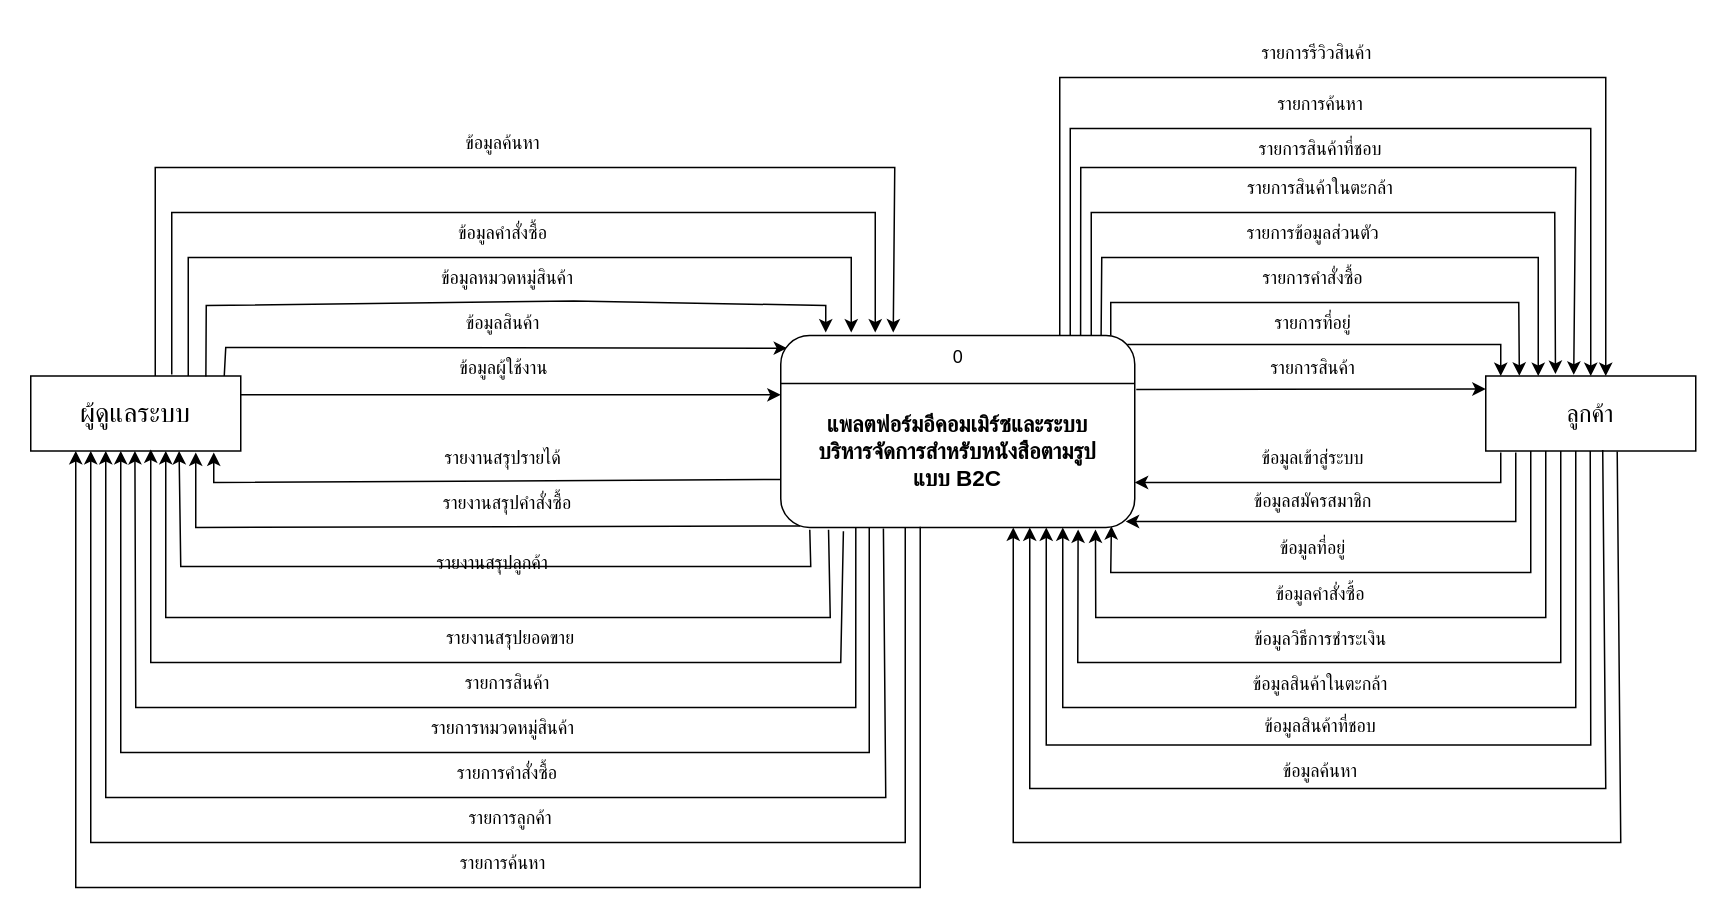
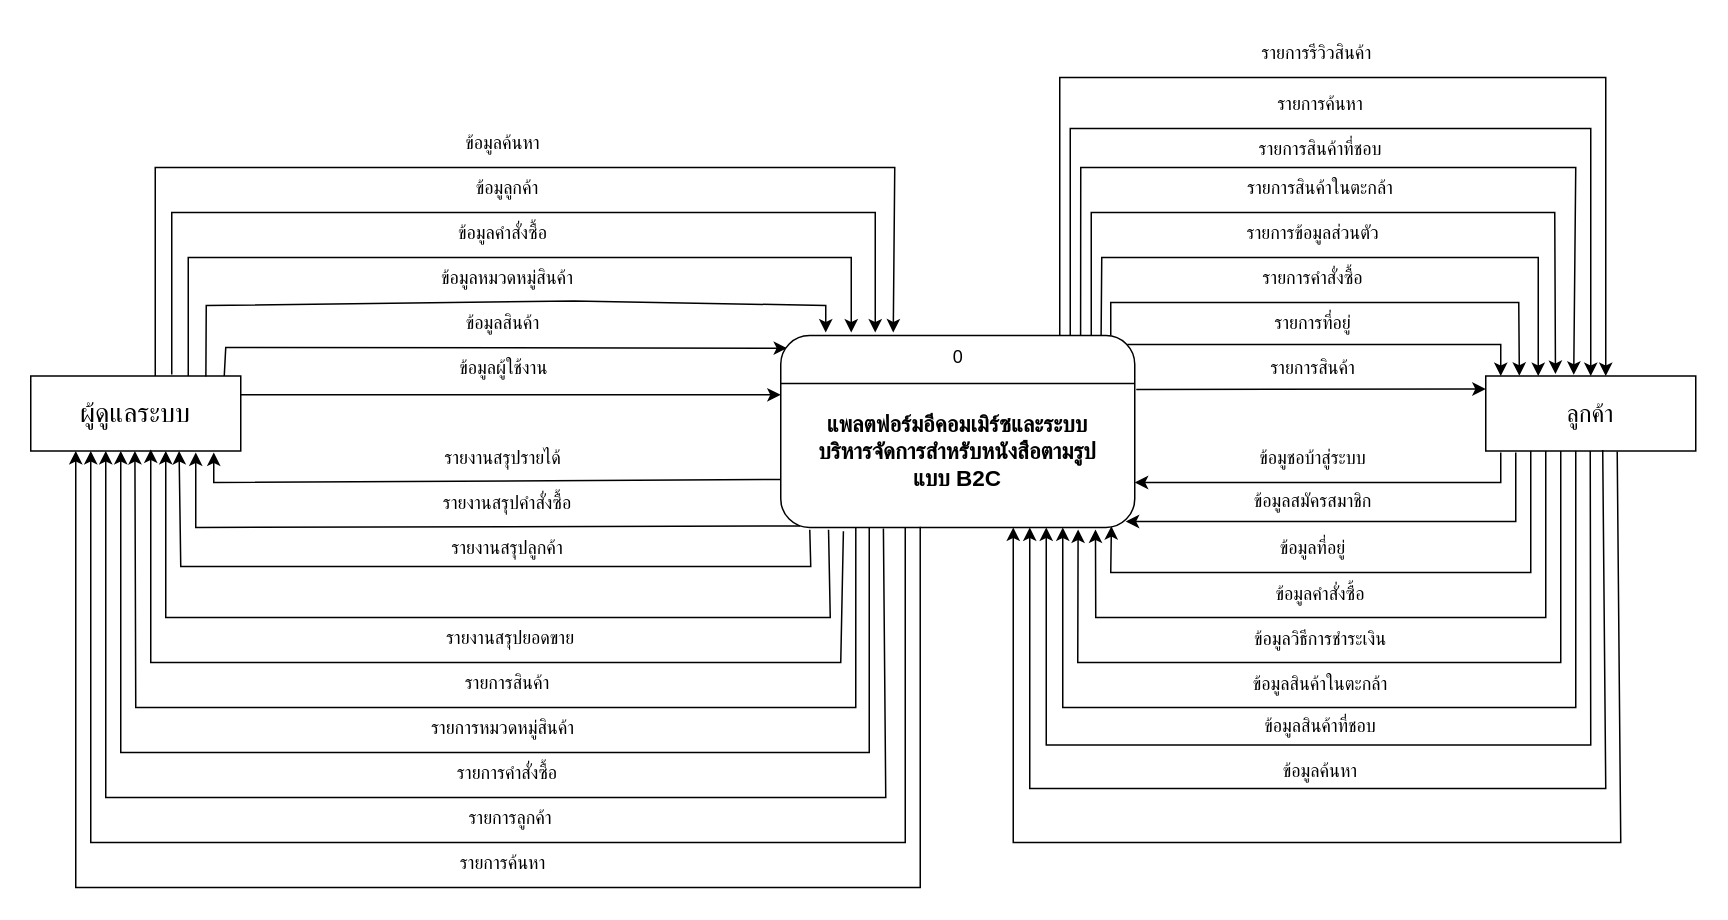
node "ข้อมูลูกค้า": added
node "ข้อมูลเข้าสู่ระบบ": label "ข้อมูลเข้าสู่ระบบ" -> "ข้อมูชอบ้าสู่ระบบ"
node "รายงานสรุปลูกค้า": moved (492, 563) -> (507, 548)
